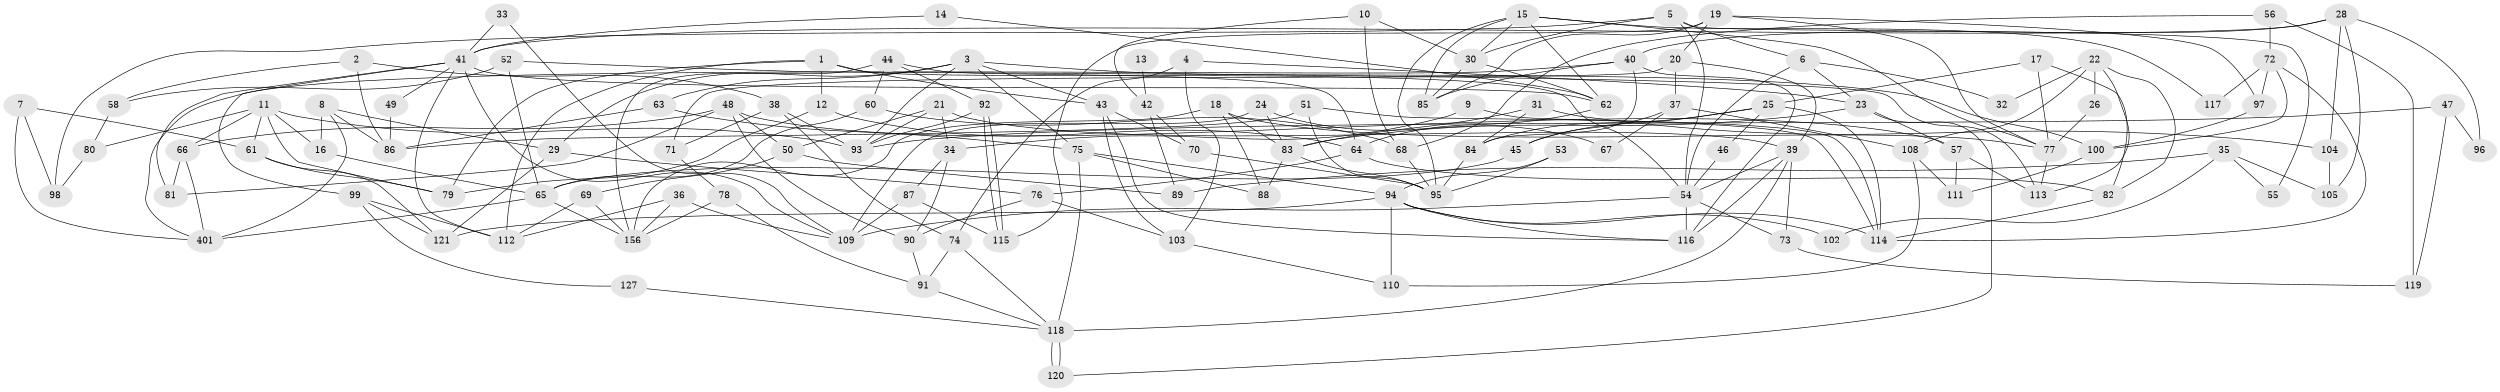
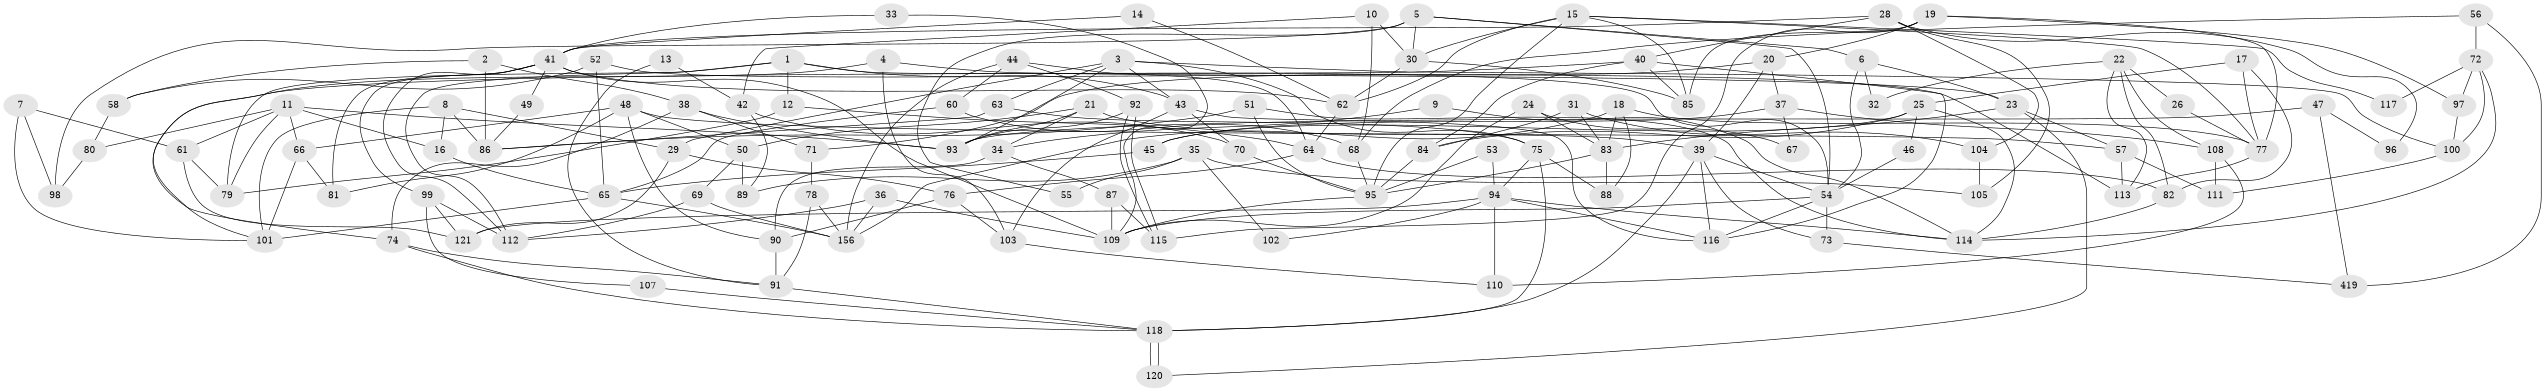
edge "95" -- "109": added
edge "13" -- "91": added
node "401": label "401" -> "101"
node "127": label "127" -> "107"
node "119": label "119" -> "419"
